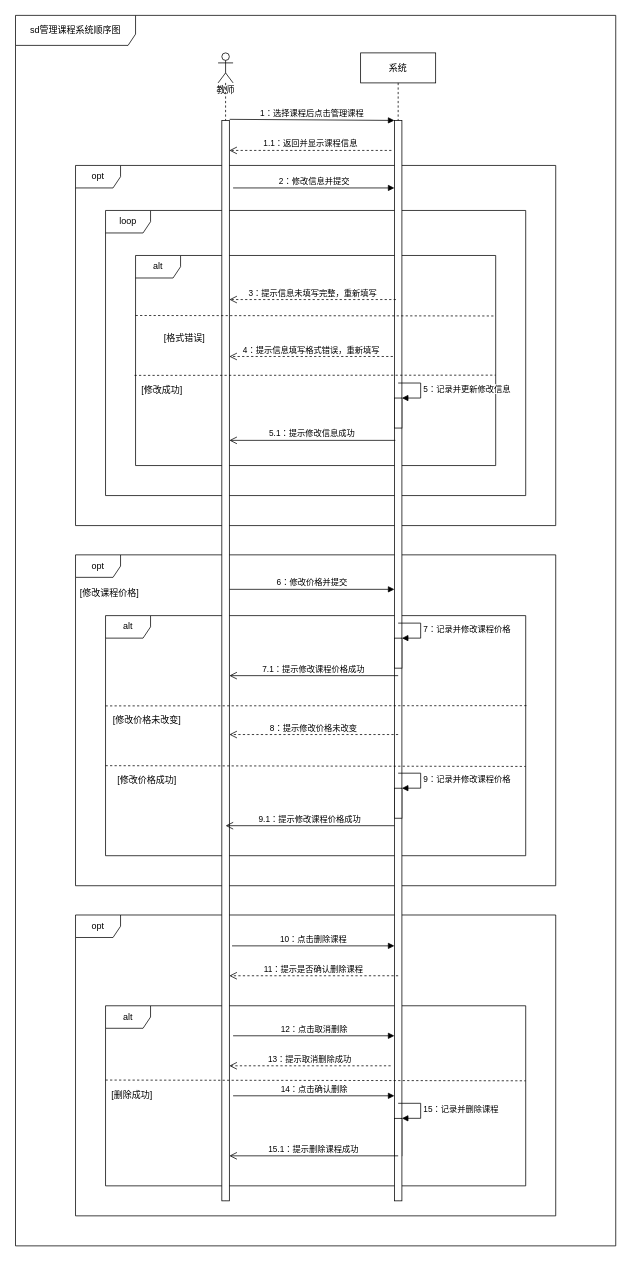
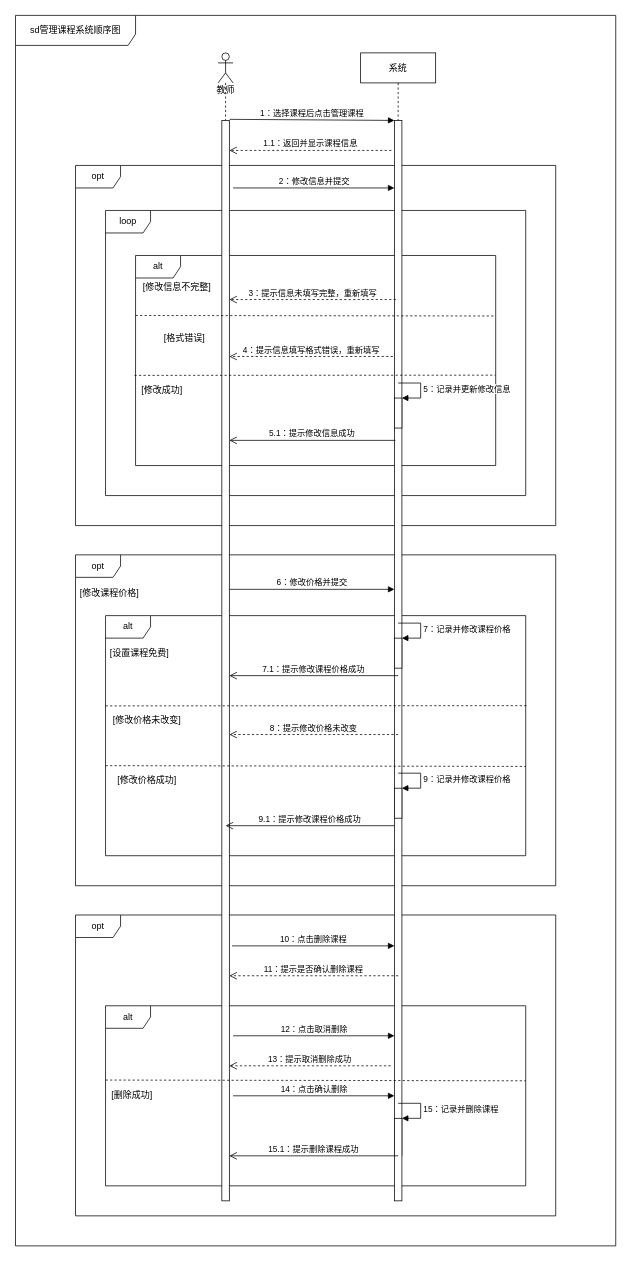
node "[修改信息不完整]": added
node "[设置课程免费]": added
